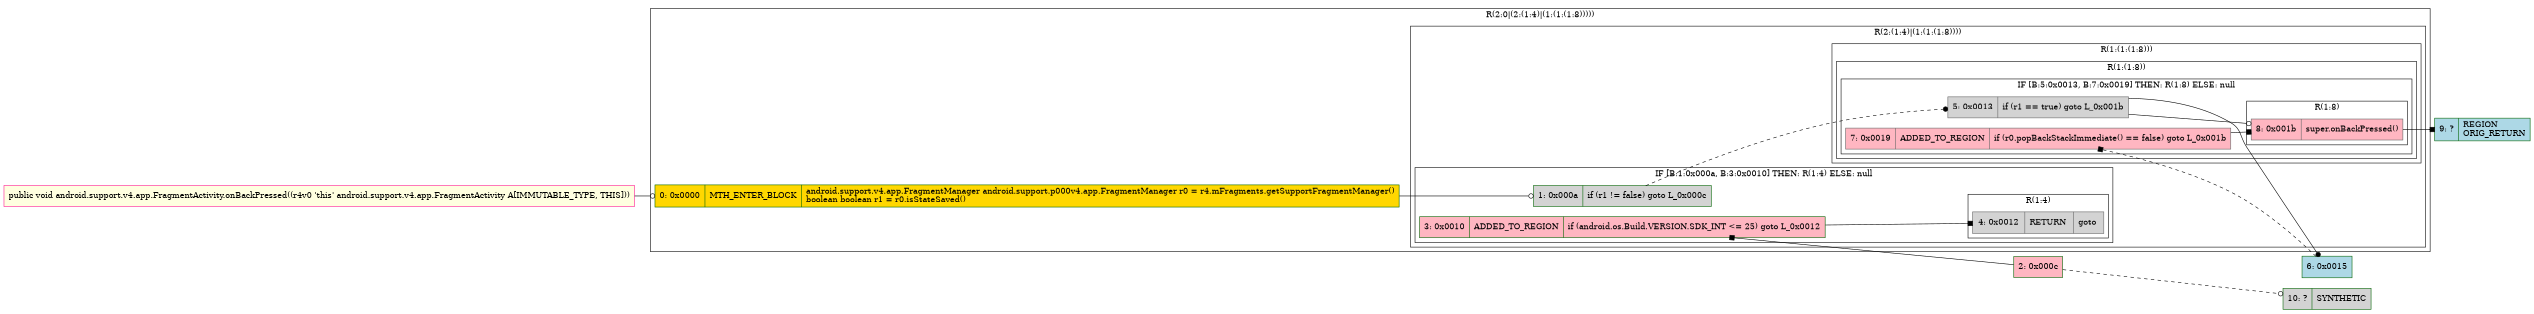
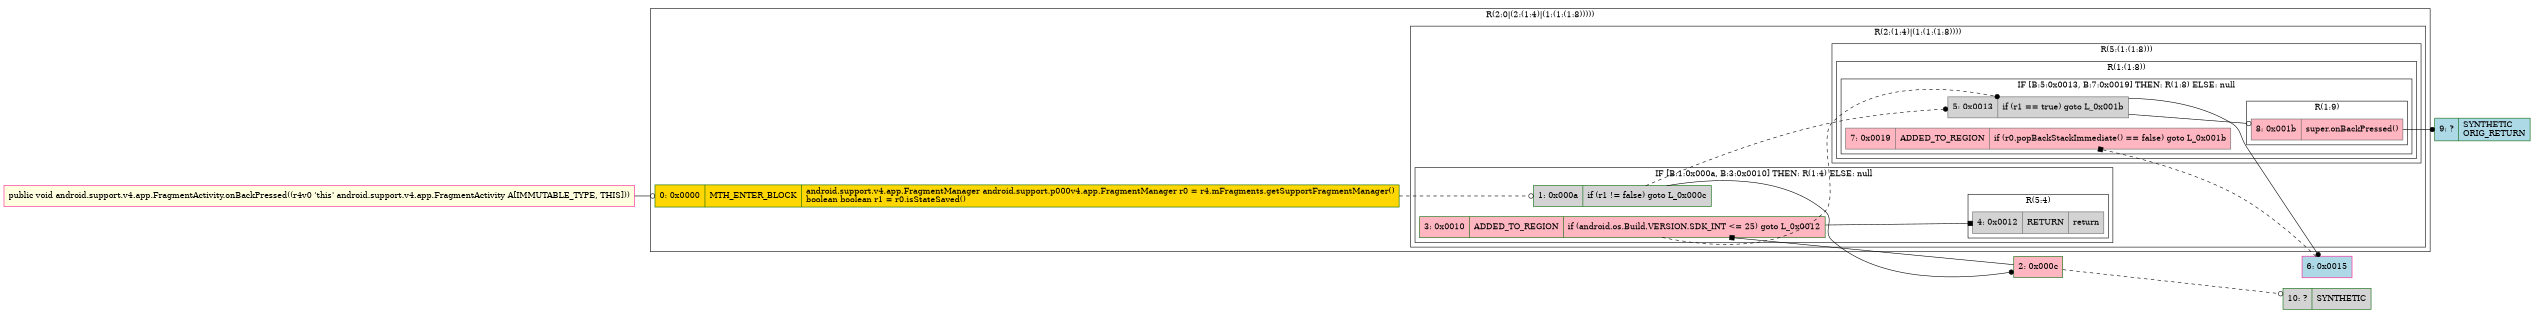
cluster "R(1:(1:(1:8)))": label "R(1:(1:(1:8)))" -> "R(5:(1:(1:8)))"
cluster "R(1:8)": label "R(1:8)" -> "R(1:9)"
node "9: ?": text "REGION" -> "SYNTHETIC"
edge "8: 0x001b" -> "9: ?": arrowhead box -> dot
edge "7: 0x0019" -> "8: 0x001b": removed
edge "3: 0x0010" -> "5: 0x0013": added
edge "0: 0x0000" -> "1: 0x000a": style solid -> dashed
cluster "R(1:4)": label "R(1:4)" -> "R(5:4)"
node "4: 0x0012": text "goto" -> "return"
edge "1: 0x000a" -> "2: 0x000c": added
node "6: 0x0015": color darkgreen -> deeppink
